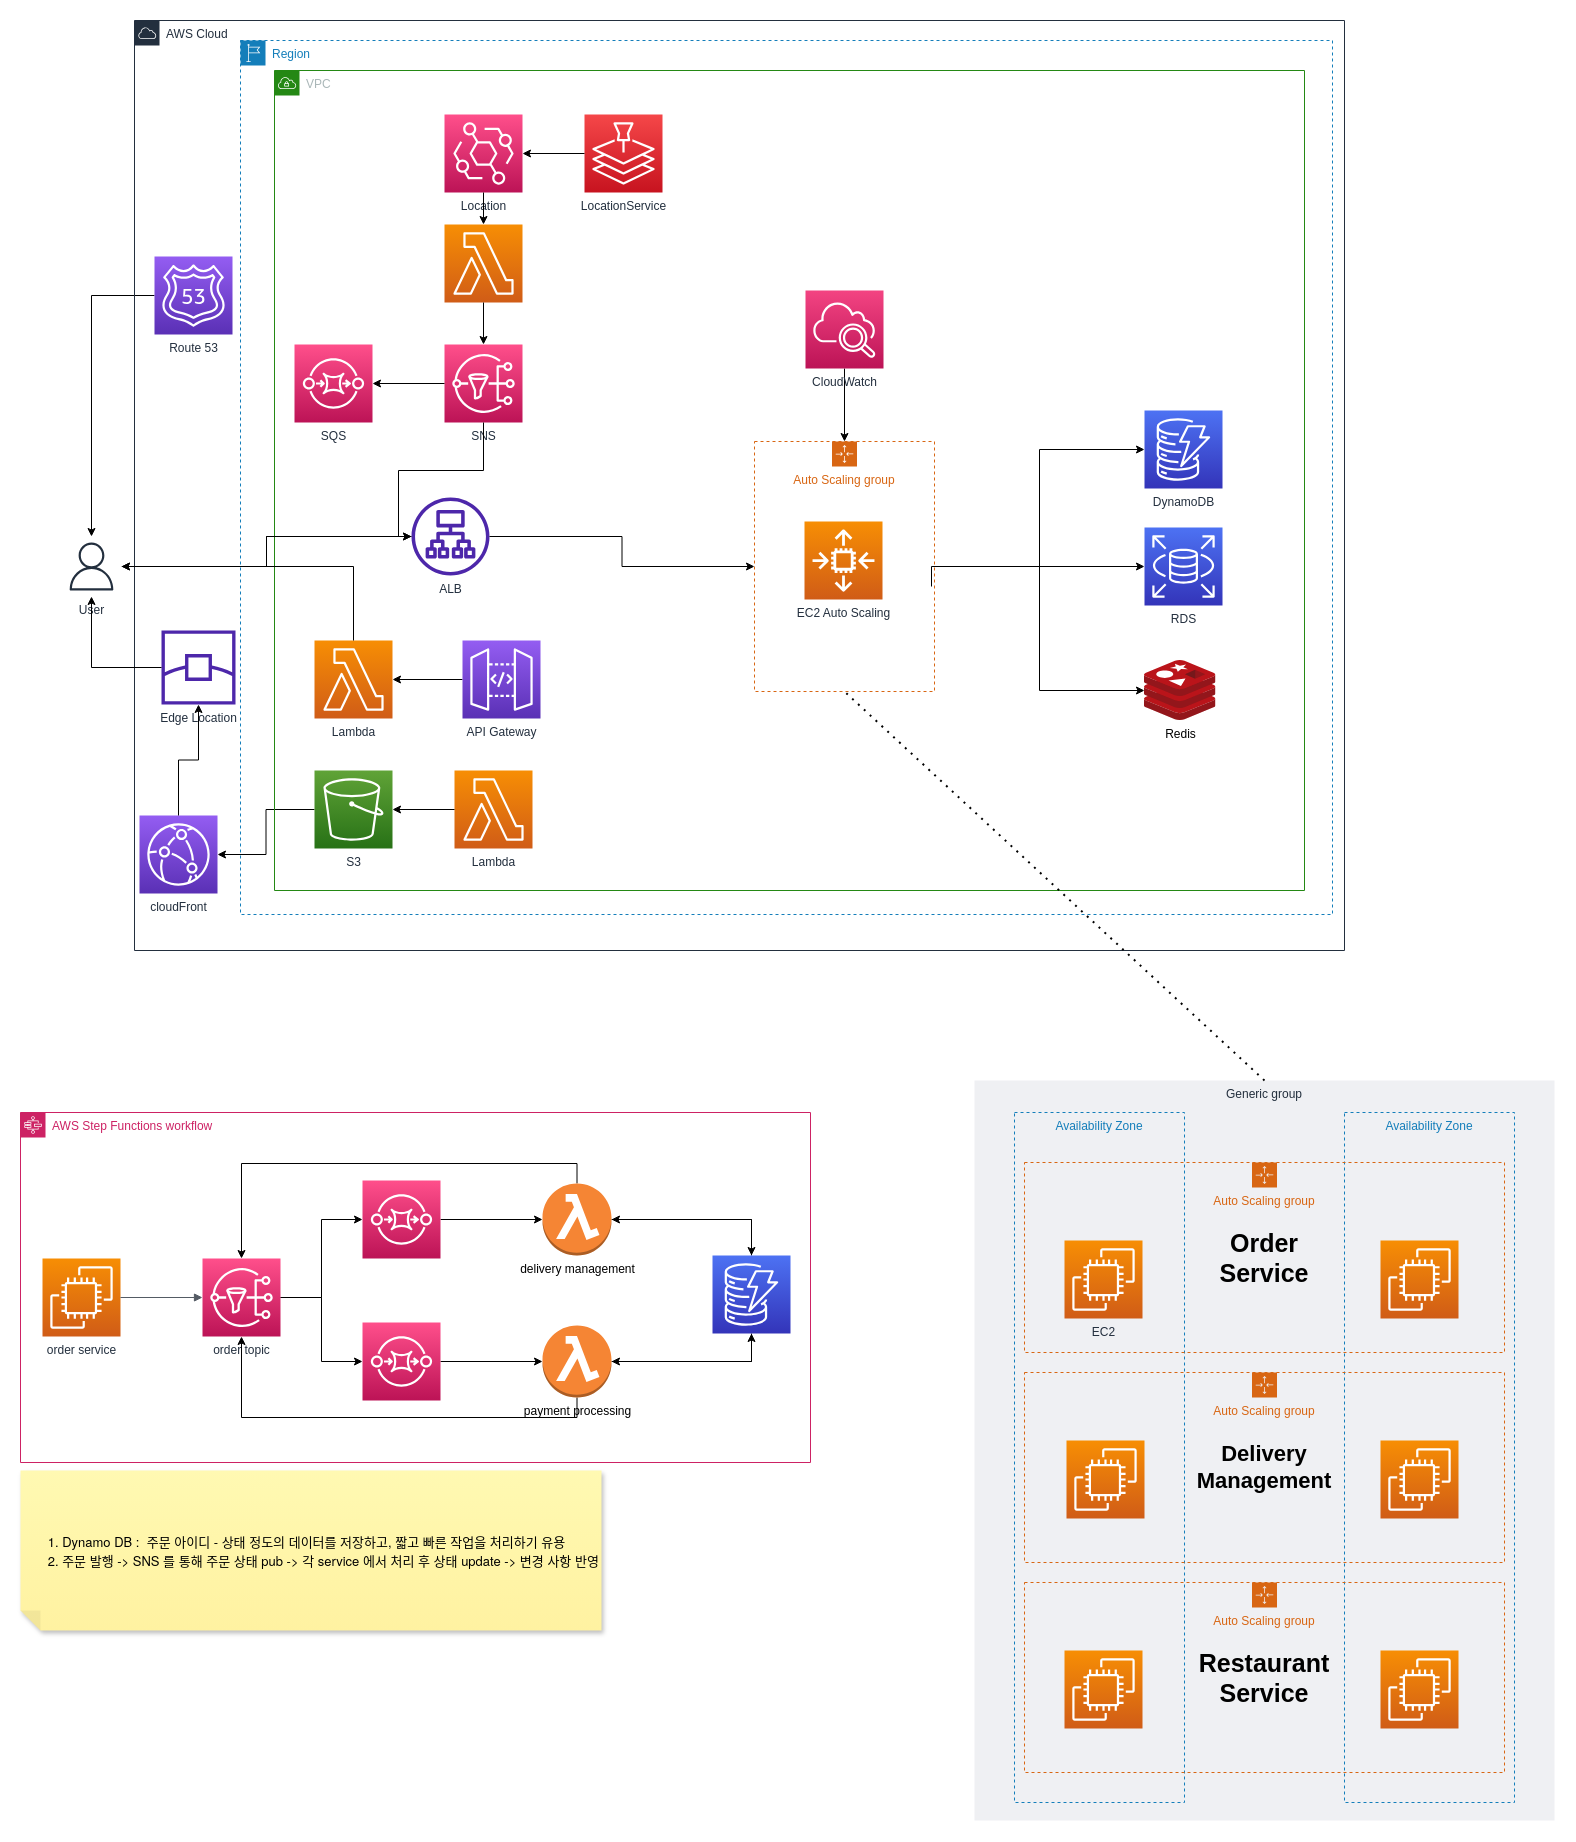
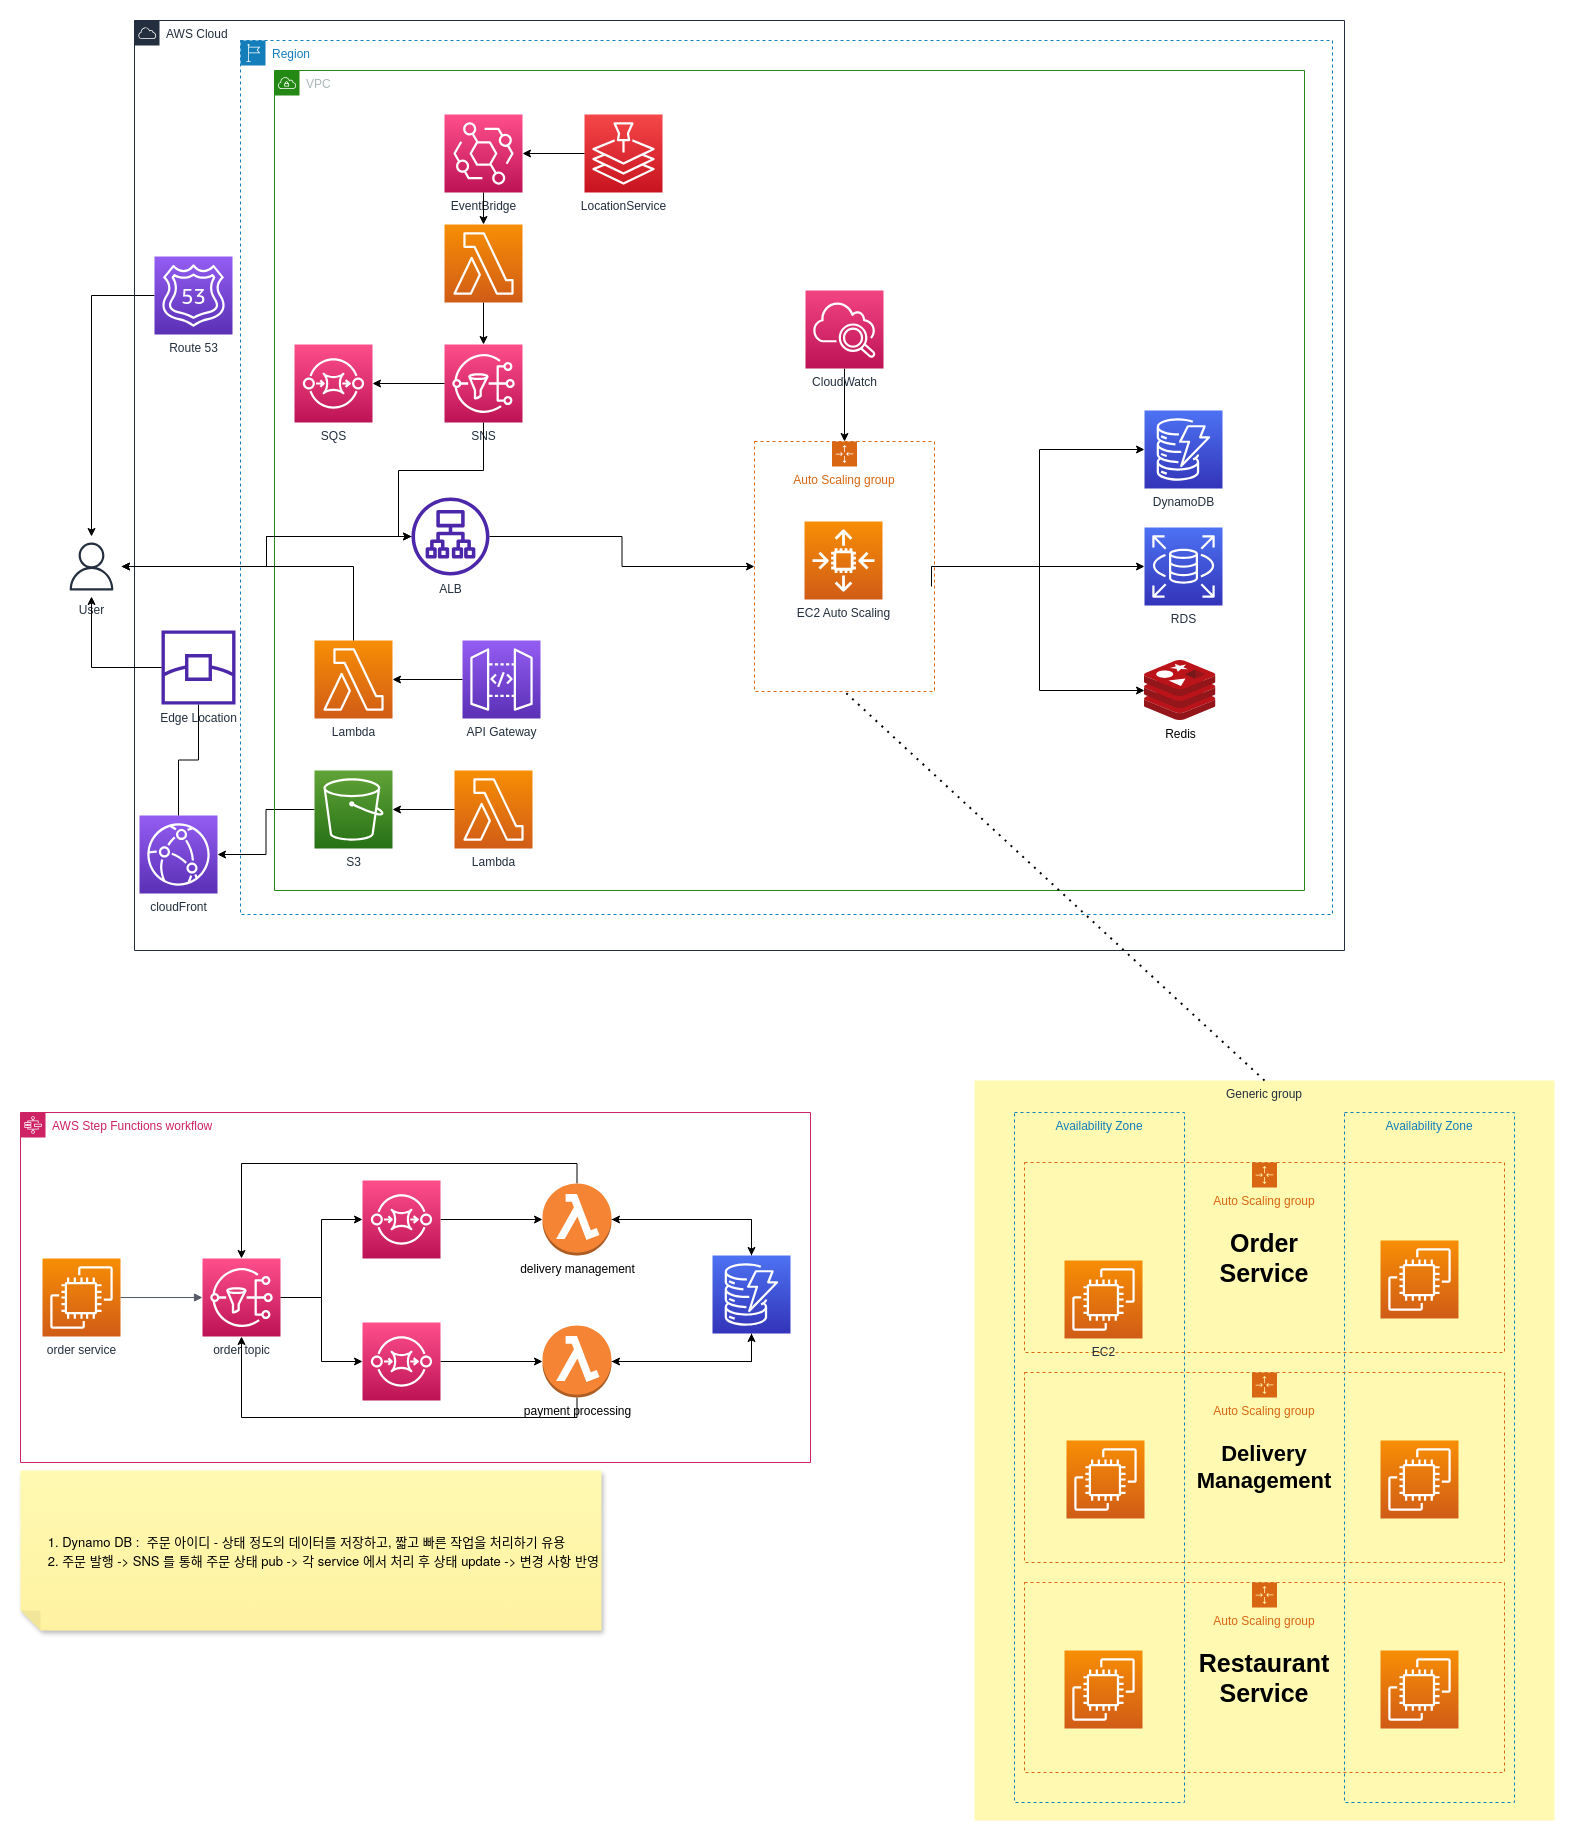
node "Location": label "Location" -> "EventBridge"
edge "cloudFront" -> "Edge Location": arrowhead classic -> none
node "EC2": moved (1104, 1280) -> (1104, 1300)
node "Generic group": fillcolor #eff0f3 -> #fff9b2
